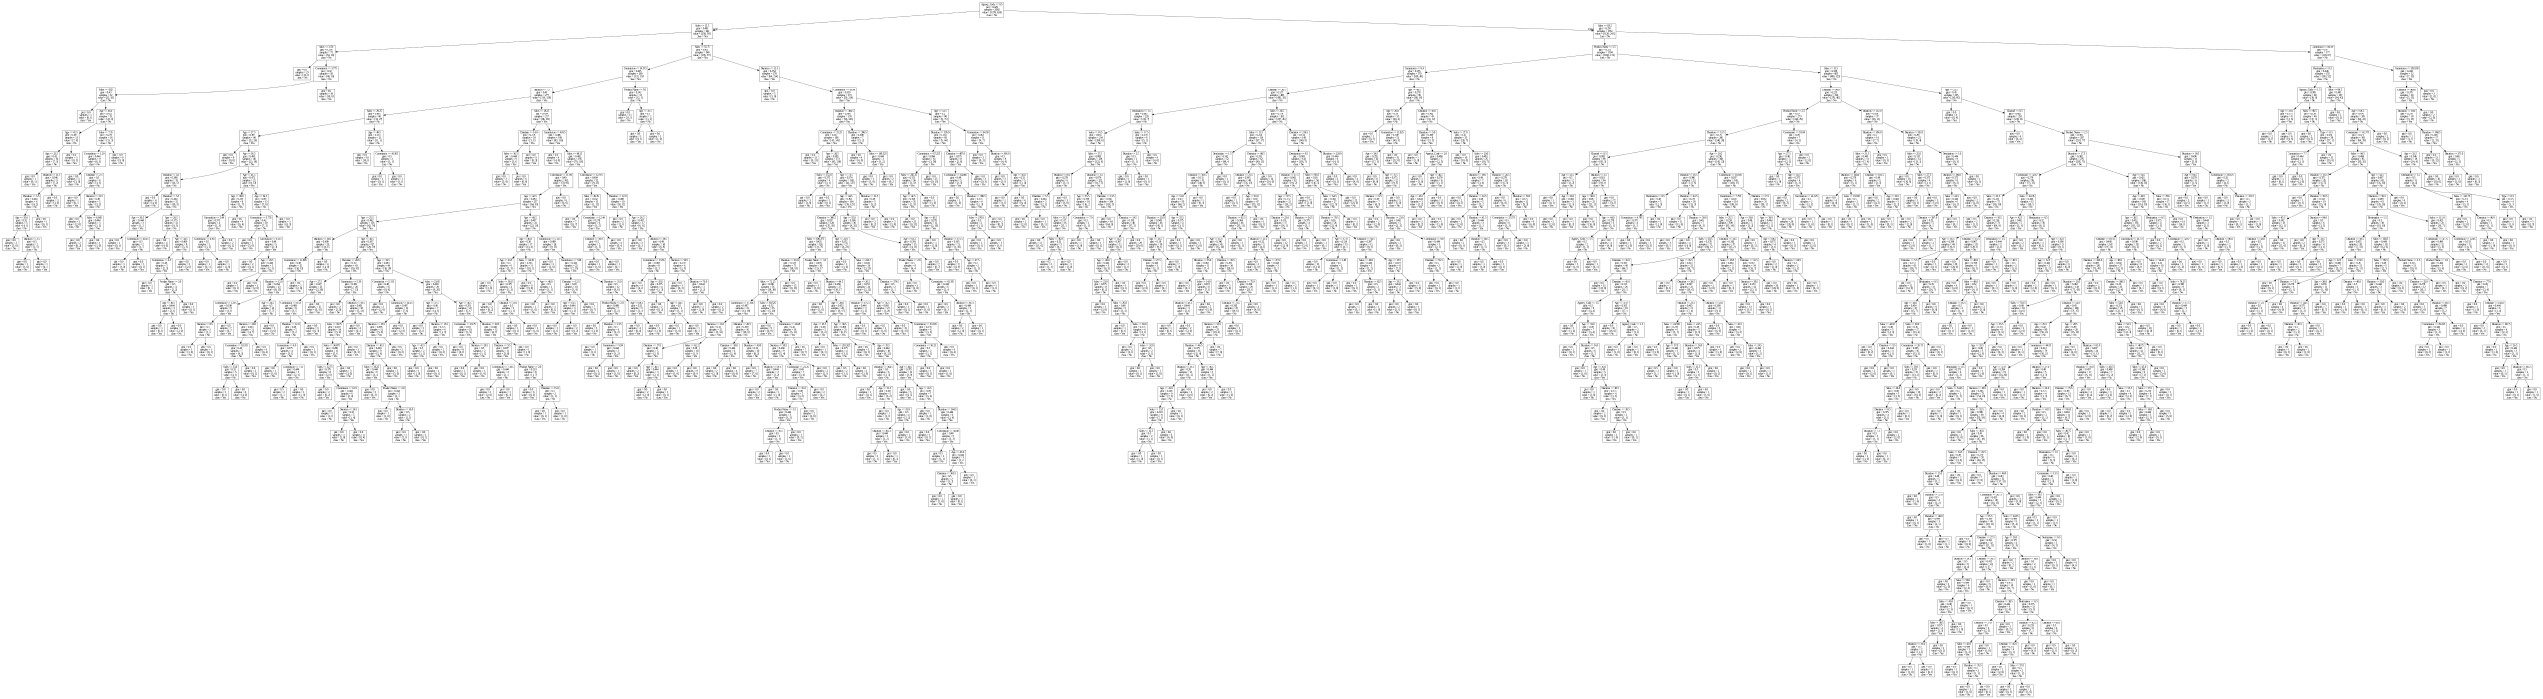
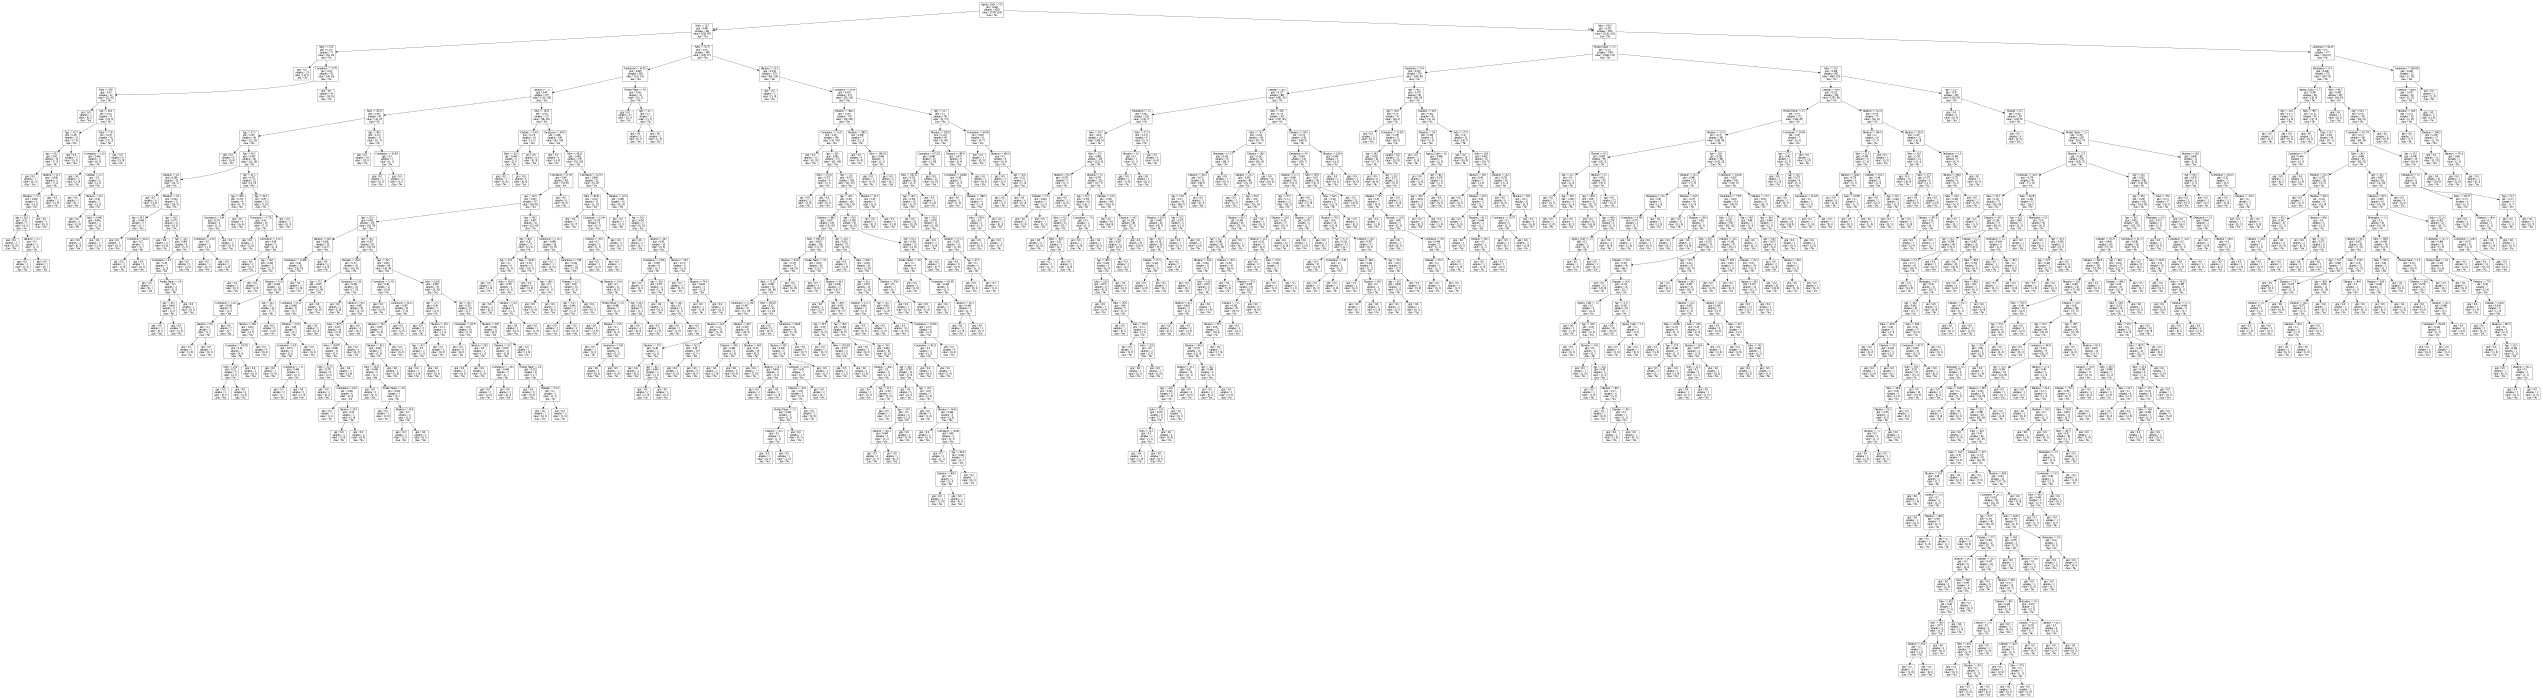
node "gini = 0.0 samples = 32 value = [32, 0] class = No": label "gini = 0.0 samples = 32 value = [32, 0] class = No" -> "samples = 0.0 samples = 32 value = [32, 0] class = No"
node "gini = 0.0 samples = 35 value = [35, 0] class = No": removed
